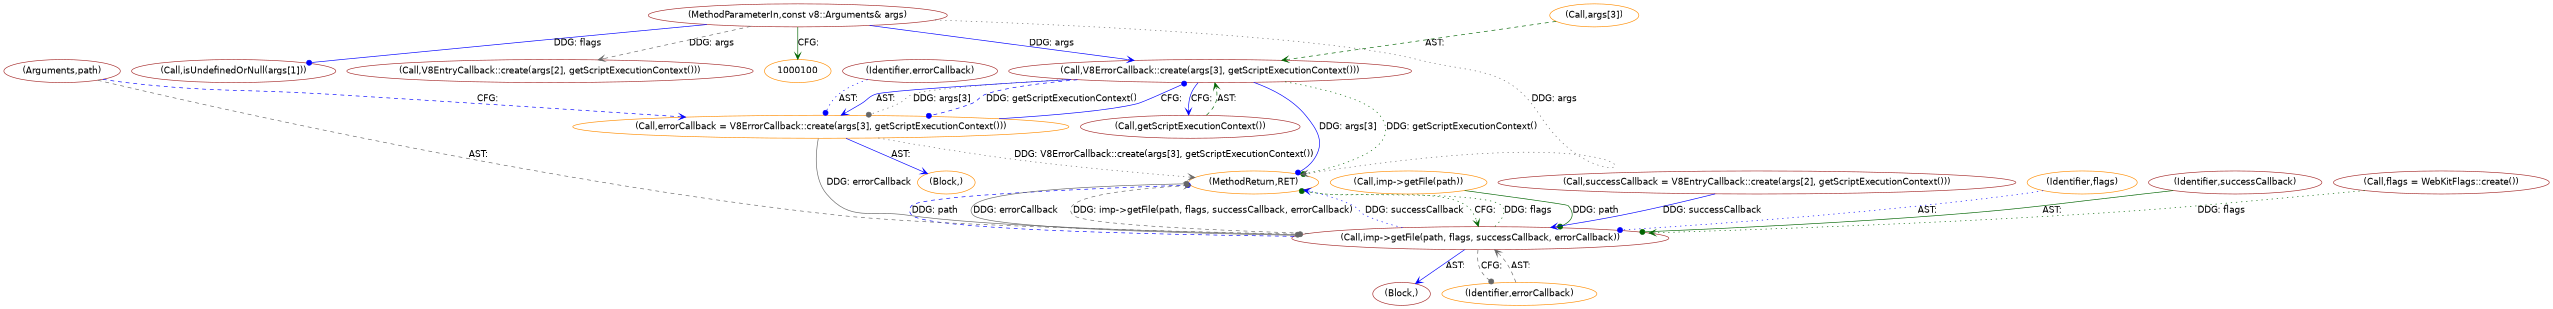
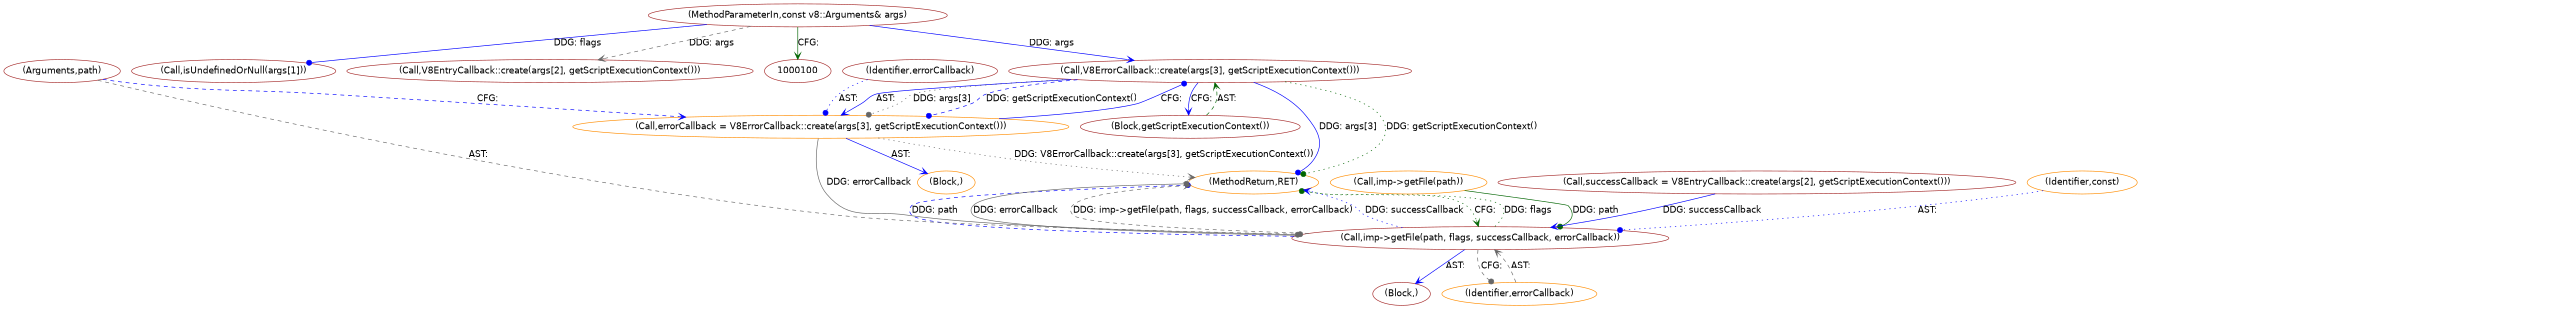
node "(Call,args[3])": removed
edge "(MethodParameterIn,const v8::Arguments& args)" -> "(MethodReturn,RET)": removed, label "DDG: args"
node "1000100": color darkorange -> brown
node "(Call,getScriptExecutionContext())": label "(Call,getScriptExecutionContext())" -> "(Block,getScriptExecutionContext())"
node "(Identifier,flags)": label "(Identifier,flags)" -> "(Identifier,const)"
node "(Identifier,successCallback)": removed
node "(Call,flags = WebKitFlags::create())": removed
